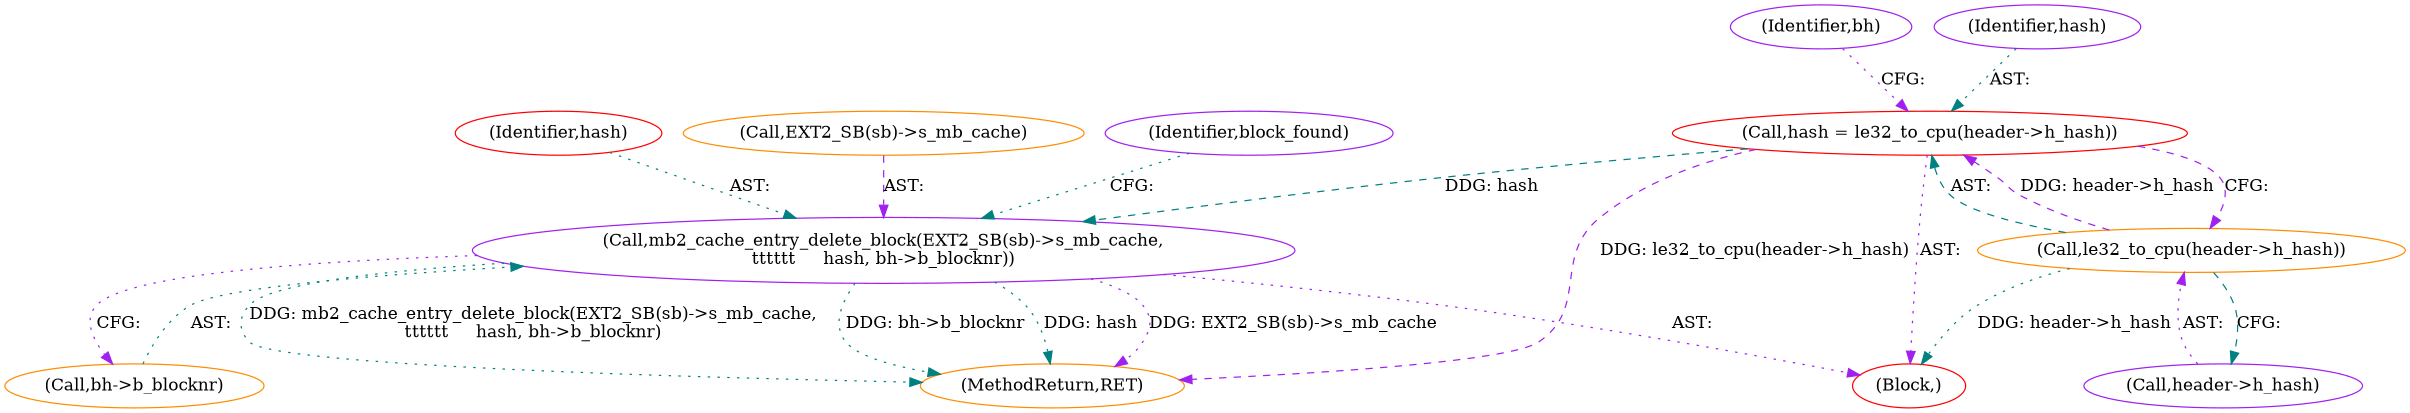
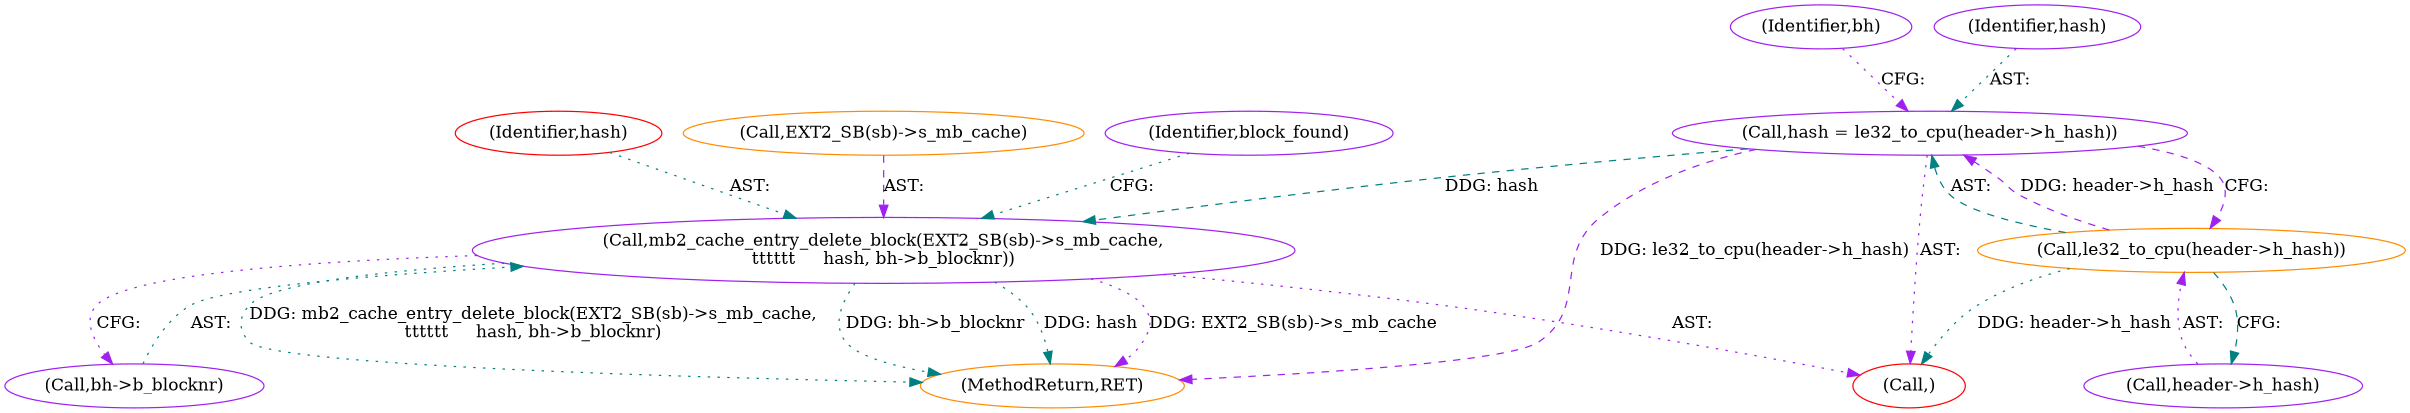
node "(Call,hash = le32_to_cpu(header->h_hash))": color red -> purple
node "(Call,bh->b_blocknr)": color darkorange -> purple
node "(Block,)": label "(Block,)" -> "(Call,)"
